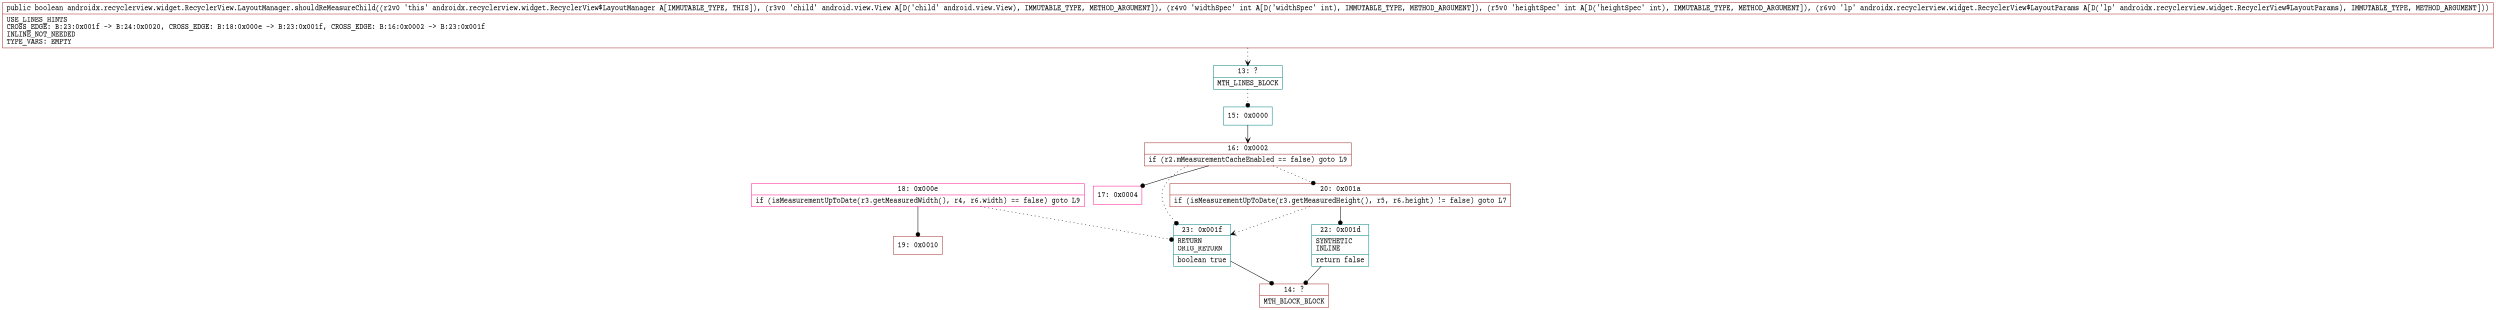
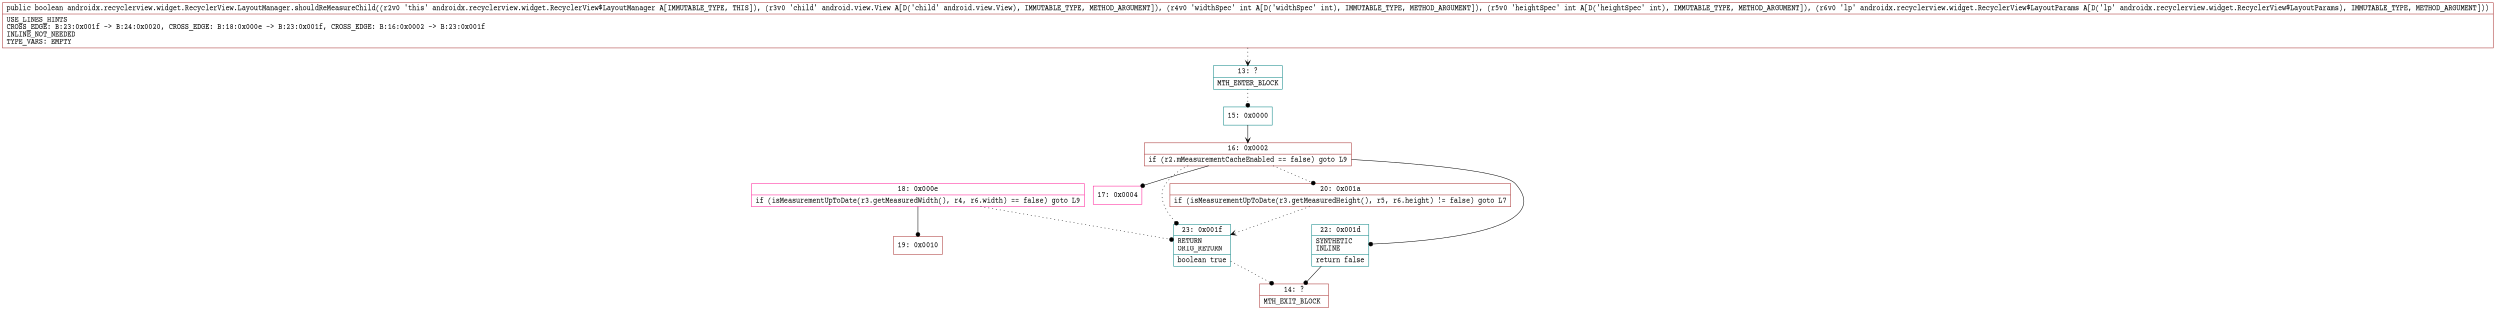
node "13: ?": text "MTH_LINES_BLOCK" -> "MTH_ENTER_BLOCK"
edge "20: 0x001a" -> "22: 0x001d": now "16: 0x0002" -> "22: 0x001d"
edge "23: 0x001f" -> "14: ?": style solid -> dotted
node "14: ?": text "MTH_BLOCK_BLOCK" -> "MTH_EXIT_BLOCK"
